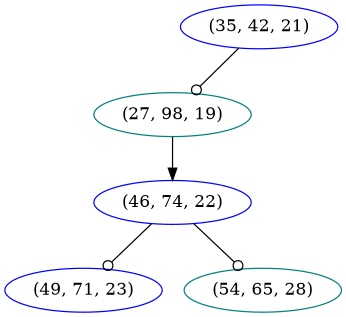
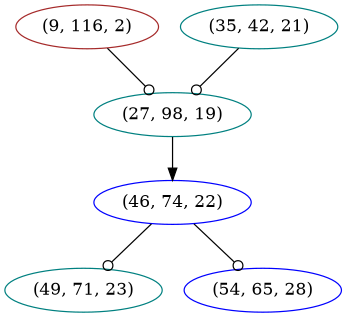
node "(9, 116, 2)": added
node "(35, 42, 21)": color blue -> teal
node "(49, 71, 23)": color blue -> teal
node "(54, 65, 28)": color teal -> blue
